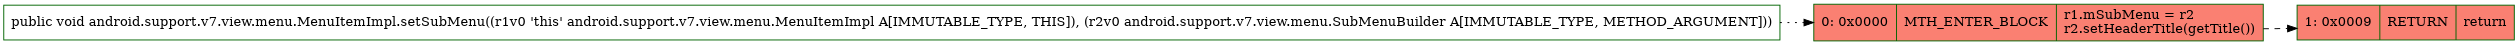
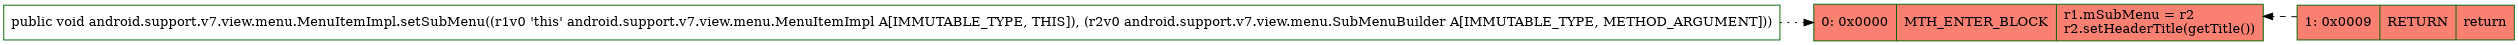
edge "0: 0x0000" -> "1: 0x0009": reversed
